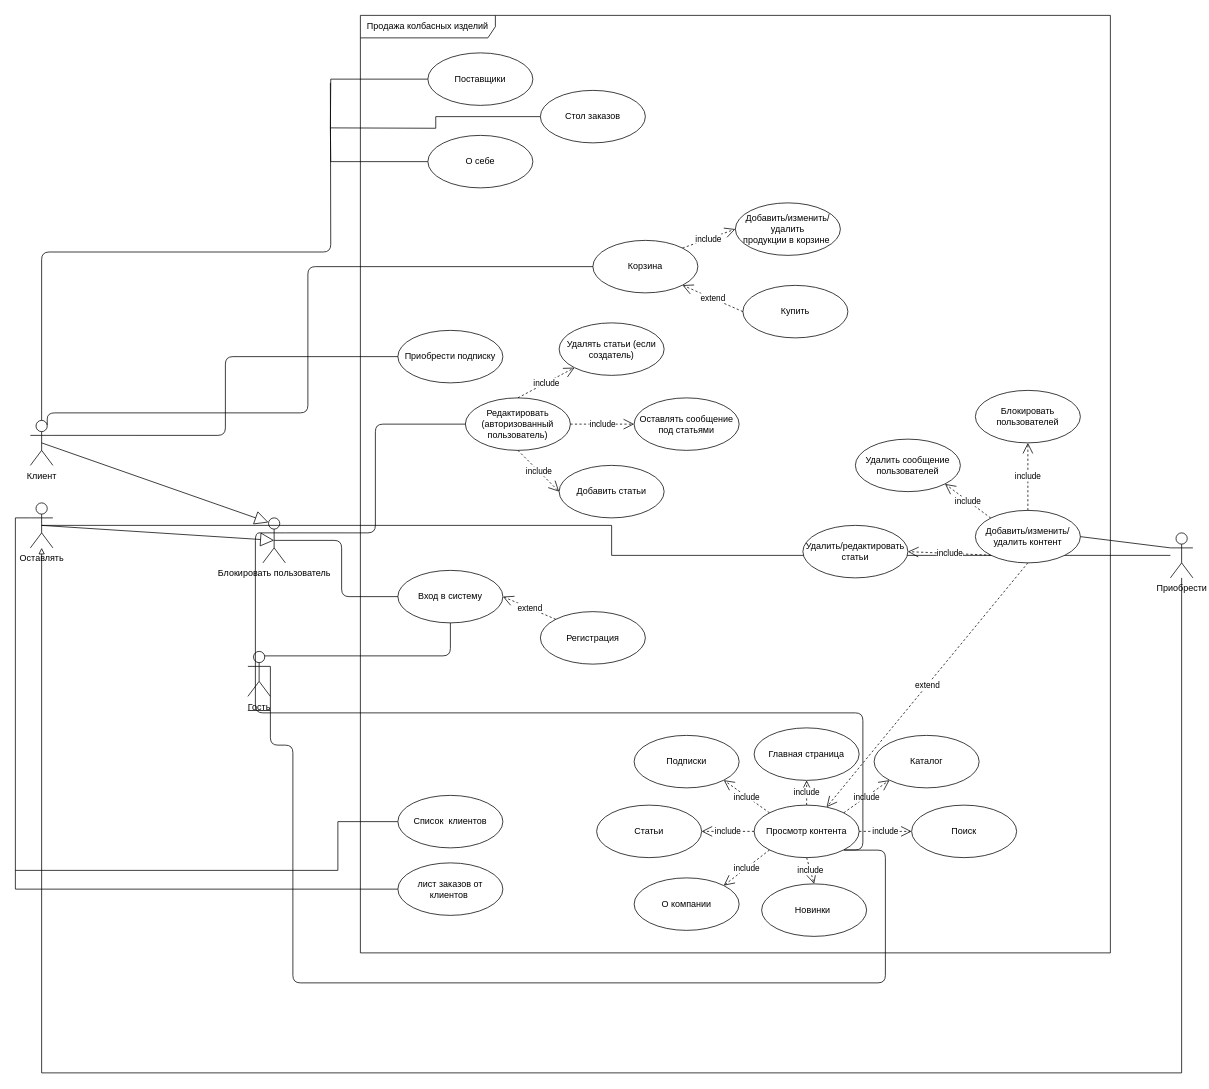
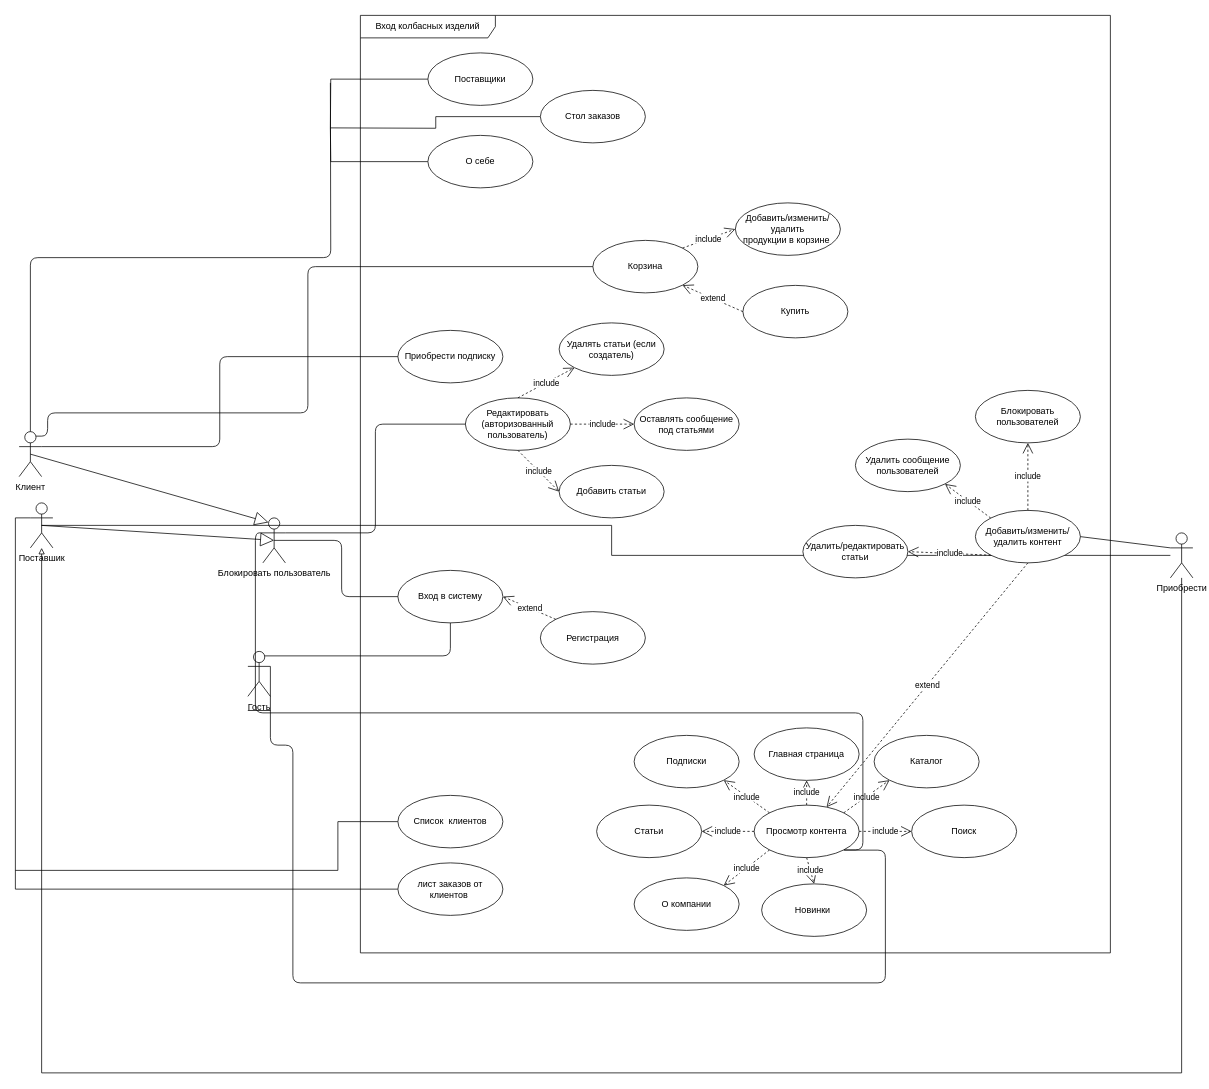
node "Продажа колбасных изделий": label "Продажа колбасных изделий" -> "Вход колбасных изделий"
node "Клиент": moved (42, 443) -> (30, 454)
node "Оставлять": label "Оставлять" -> "Поставшик"
